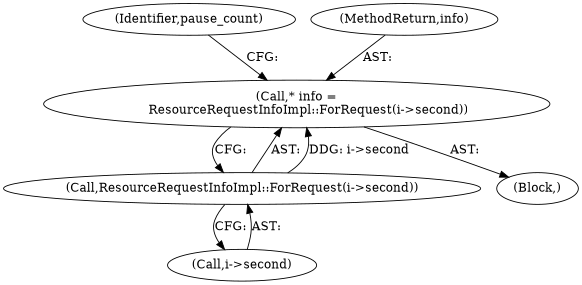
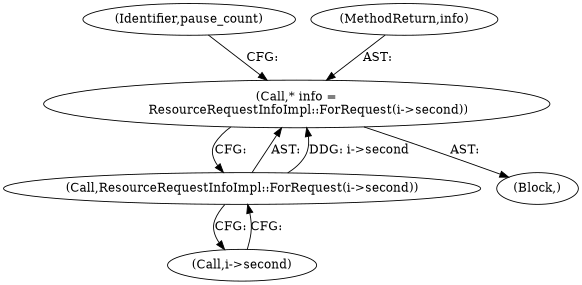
edge "(Call,i->second)" -> "(Call,ResourceRequestInfoImpl::ForRequest(i->second))": label "AST: " -> "CFG: "
